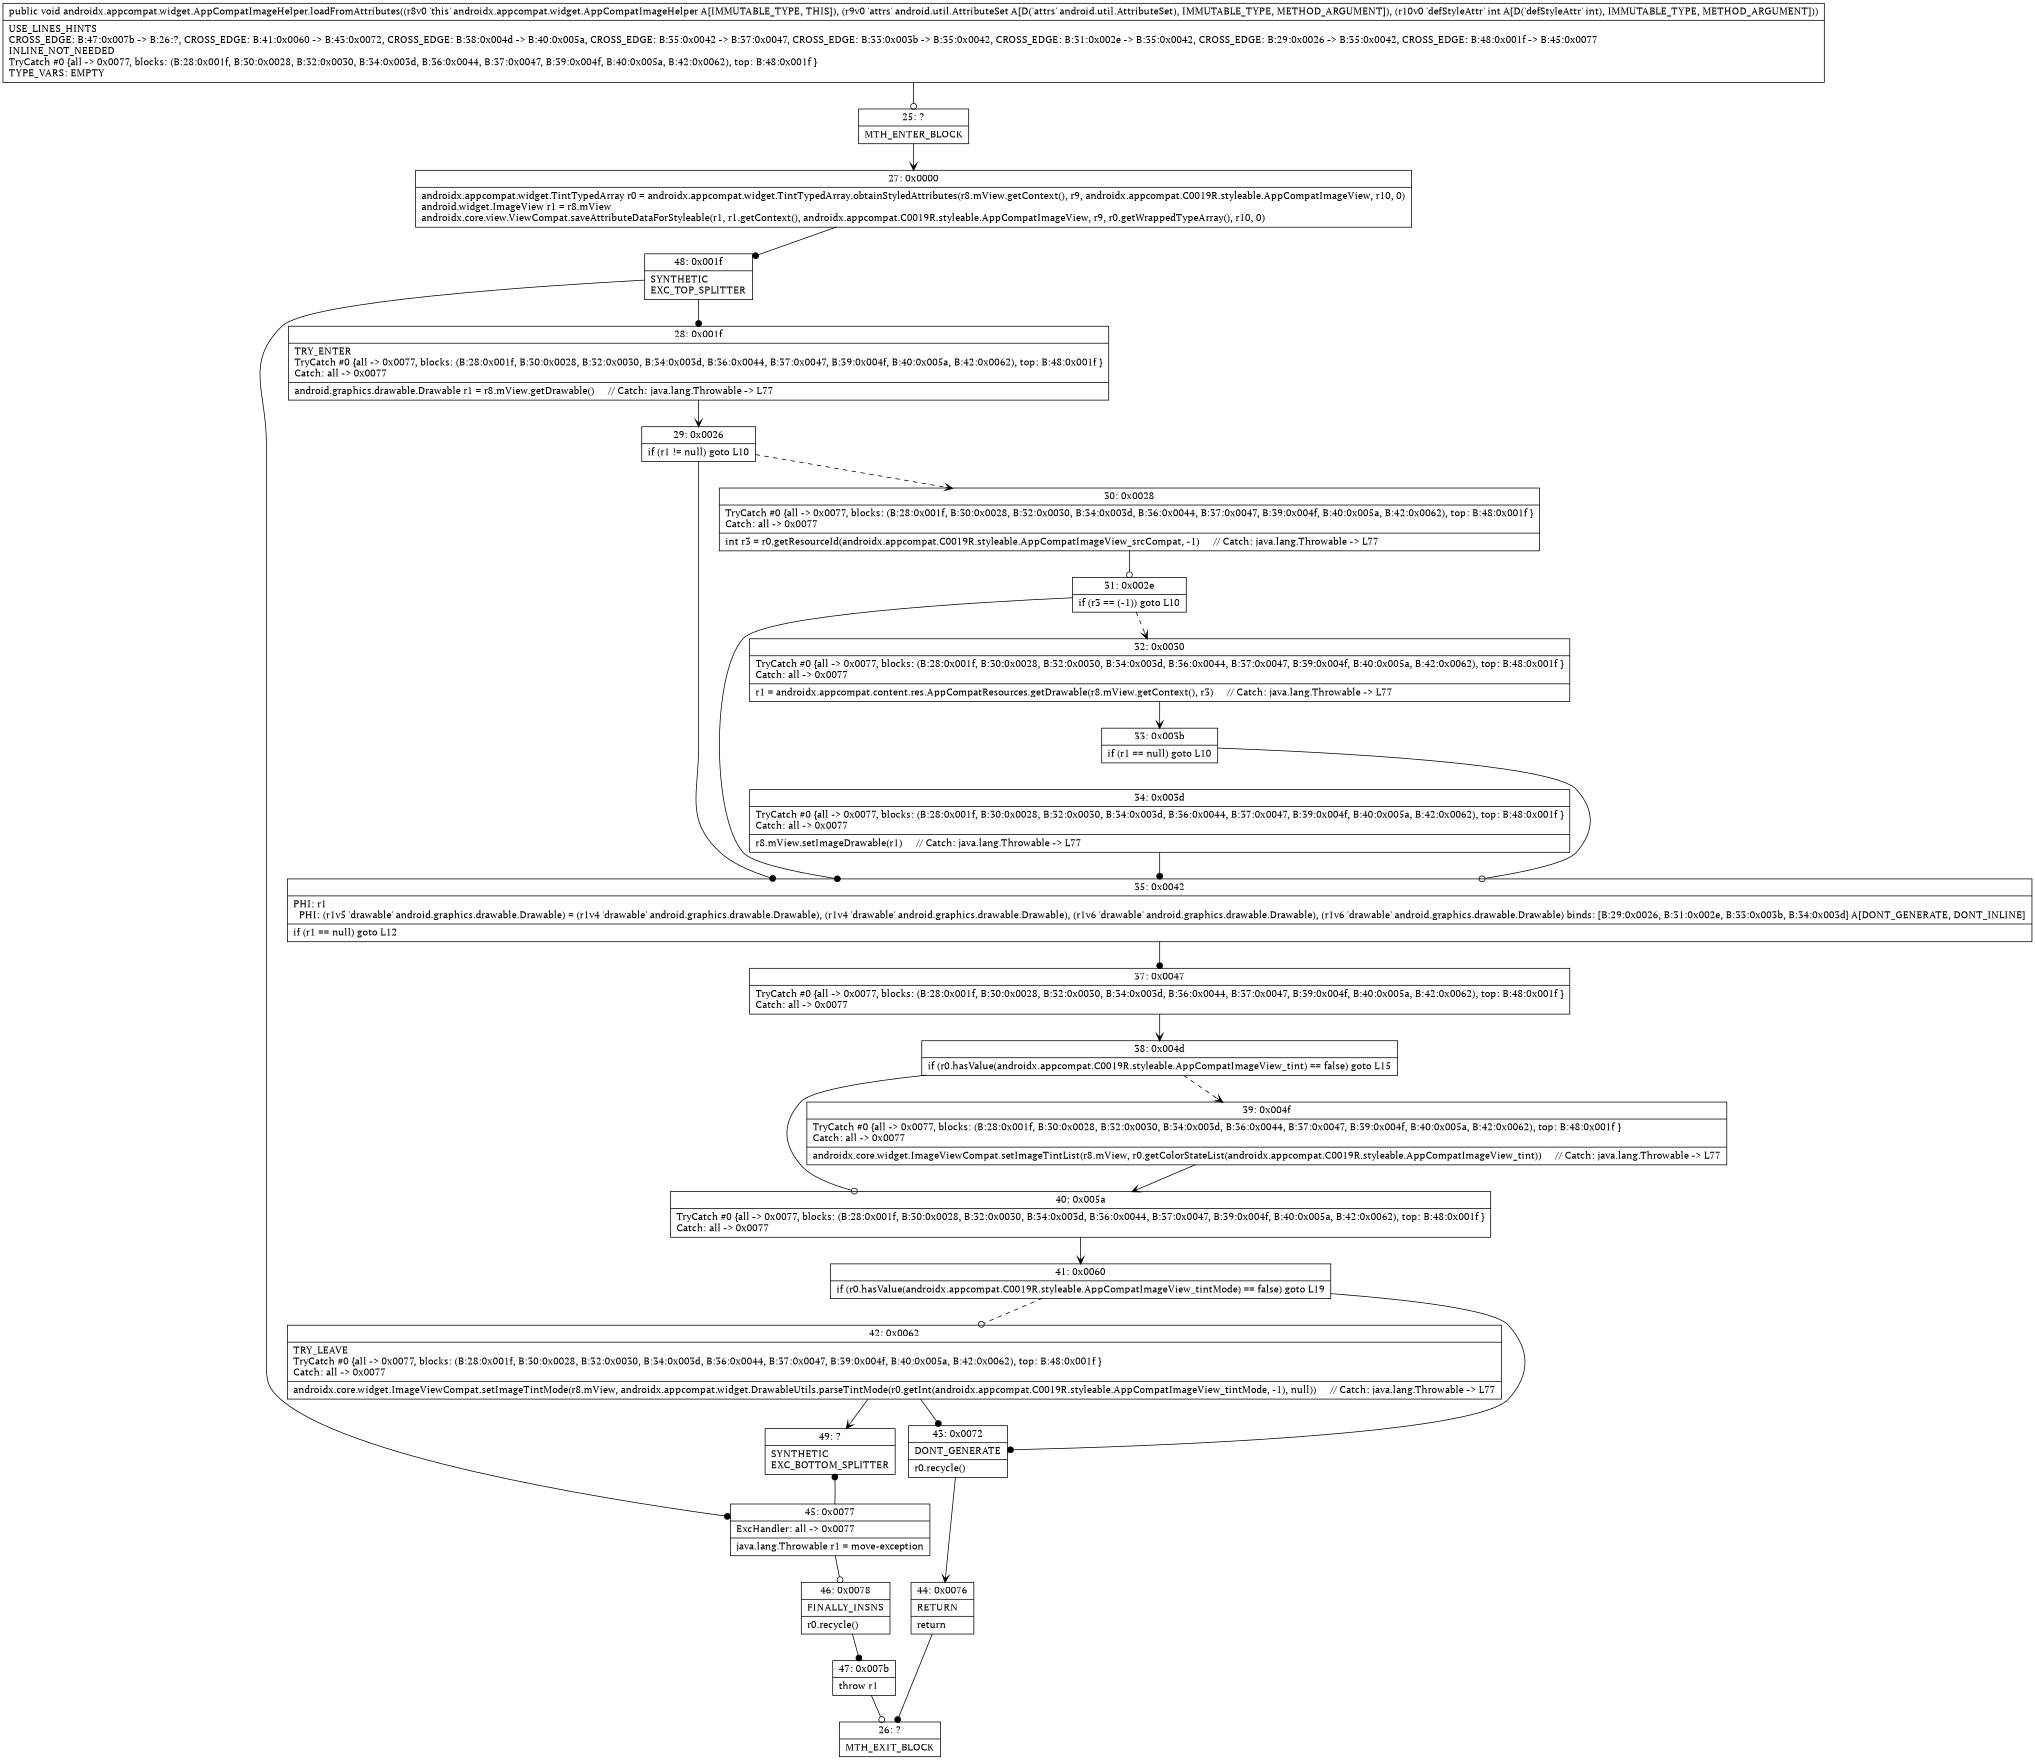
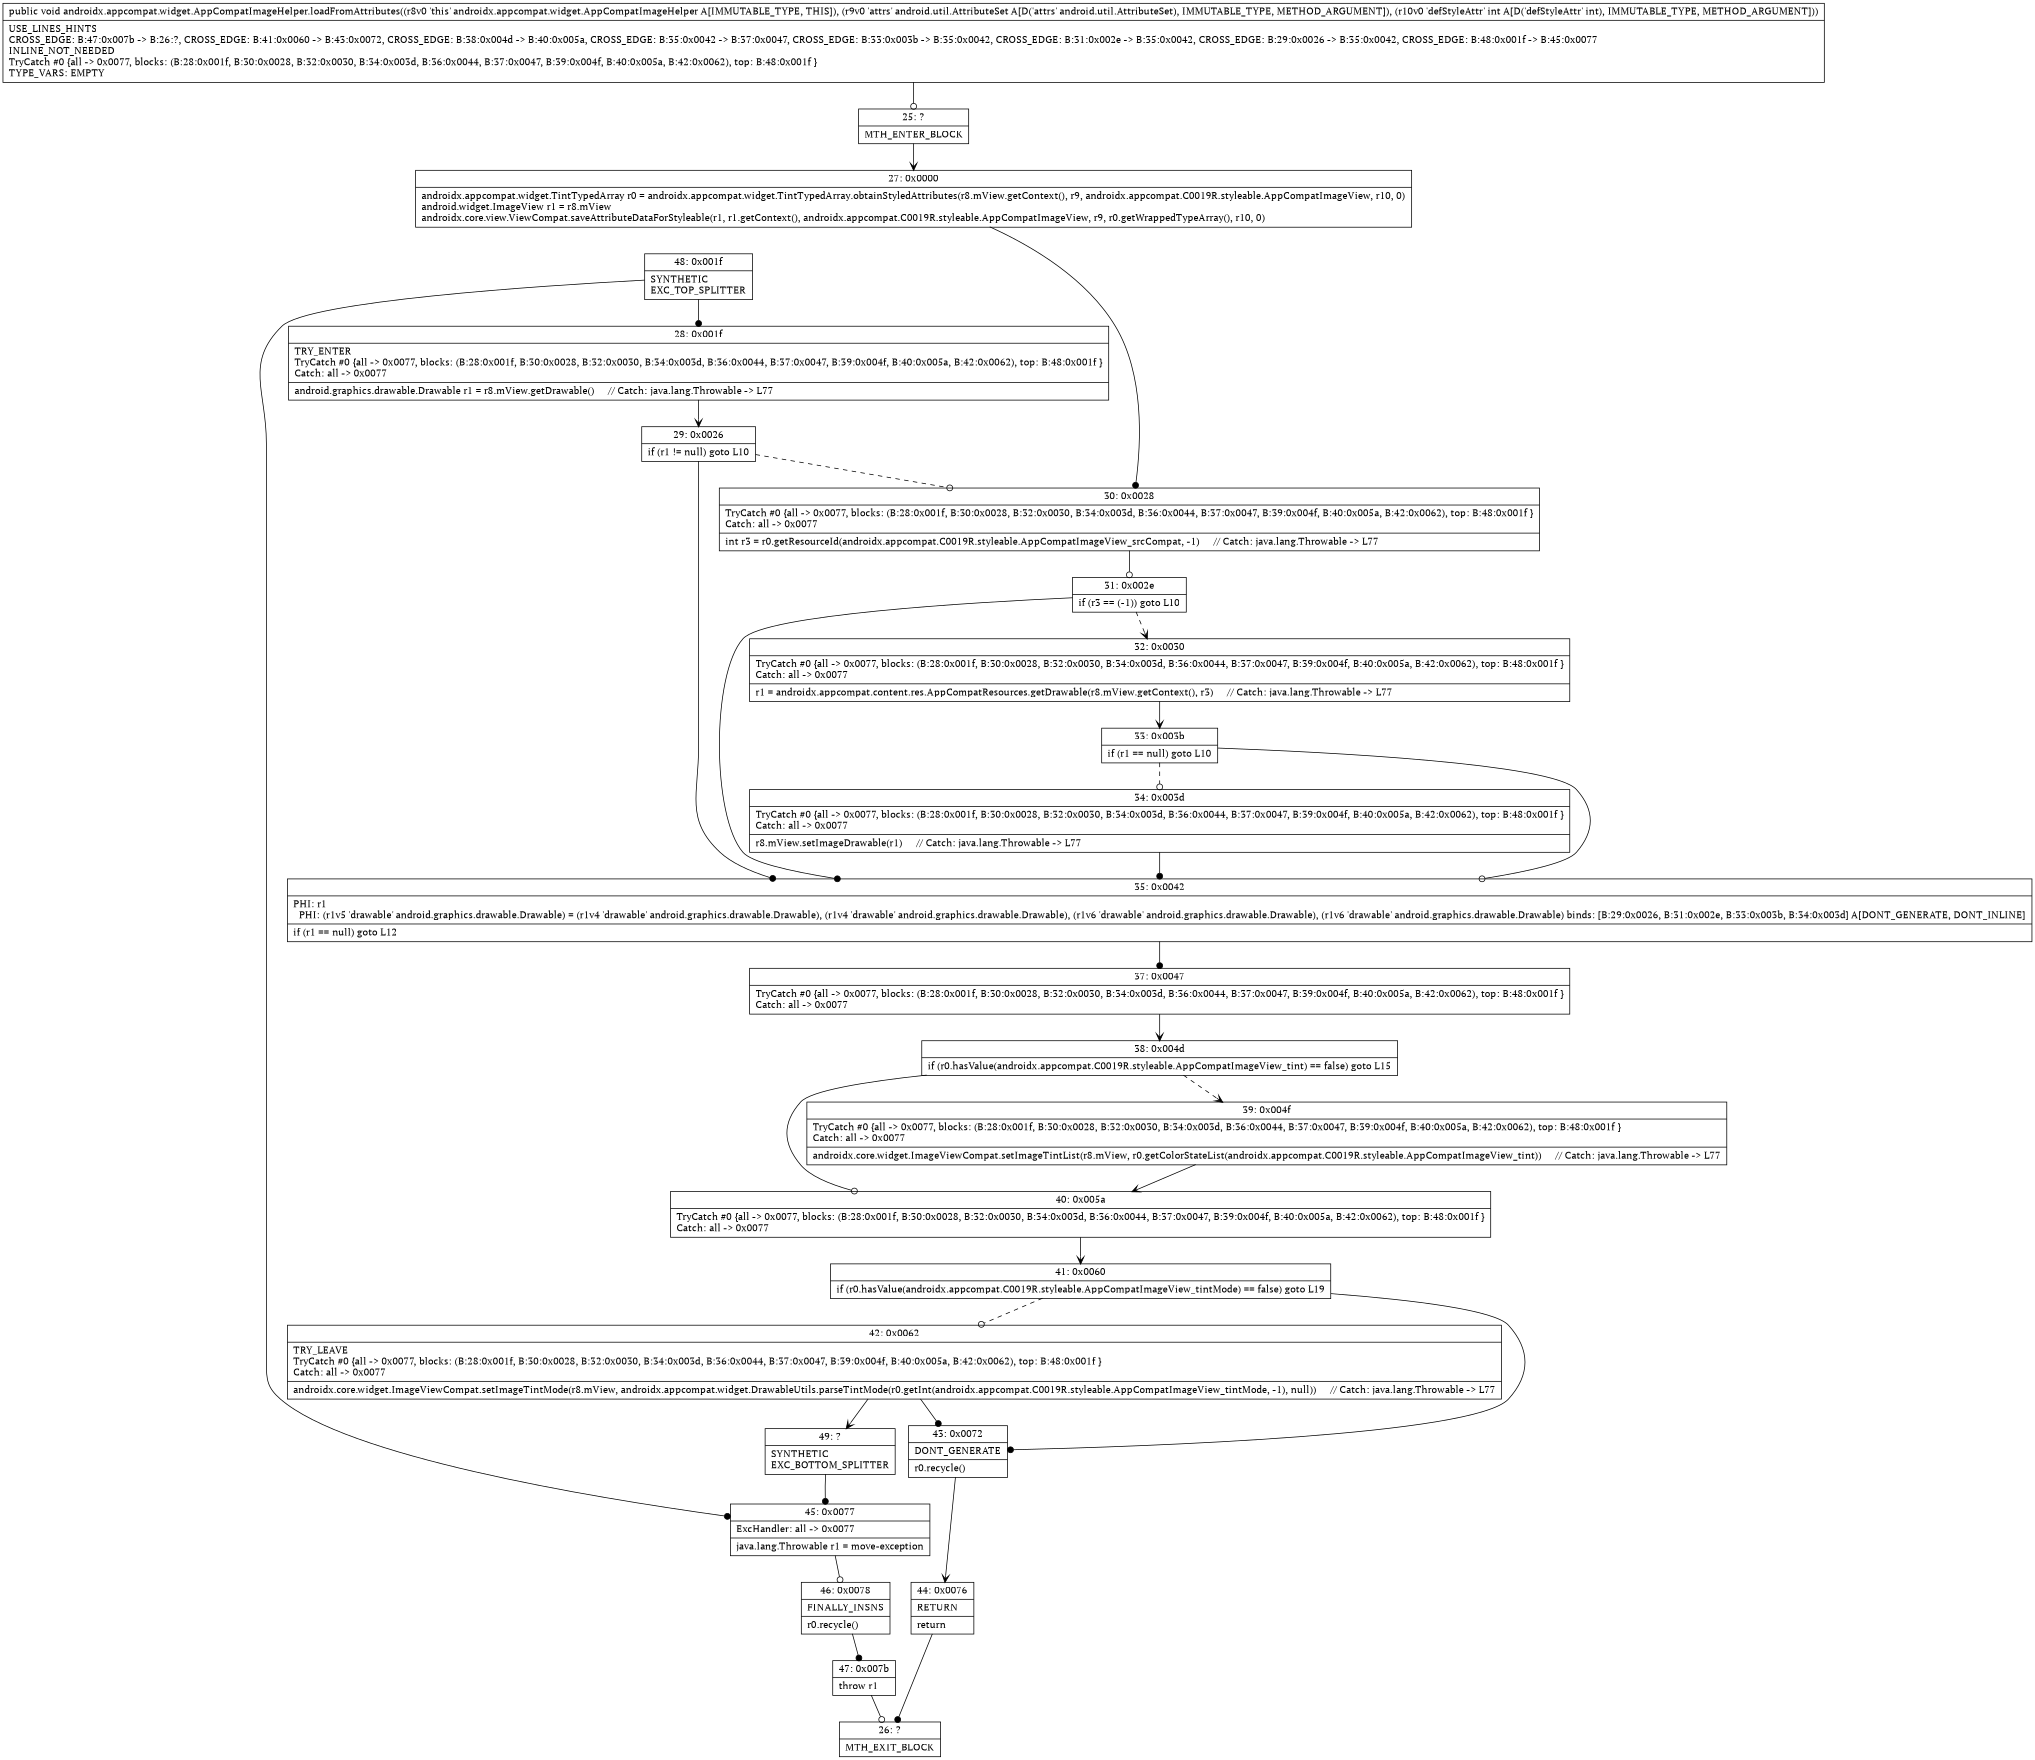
edge "27: 0x0000" -> "48: 0x001f": now "27: 0x0000" -> "30: 0x0028"
edge "29: 0x0026" -> "30: 0x0028": arrowhead vee -> odot
edge "33: 0x003b" -> "34: 0x003d": added
edge "45: 0x0077" -> "49: ?": reversed
